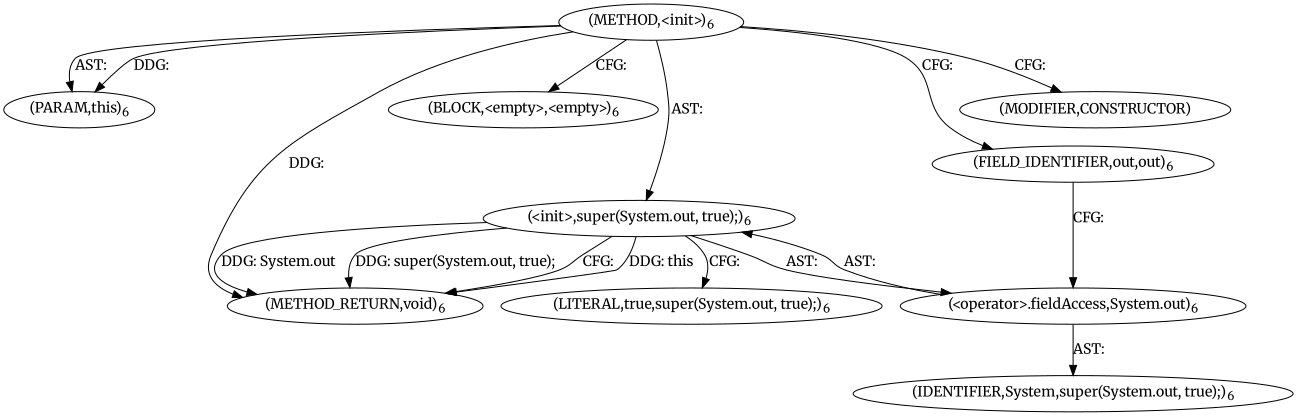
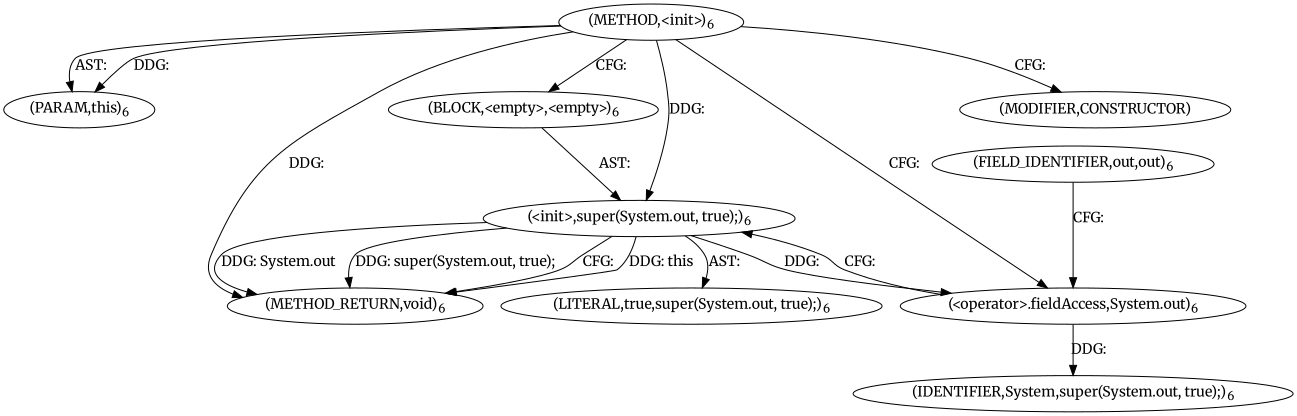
edge "(METHOD,<init>)" -> "(FIELD_IDENTIFIER,out,out)": now "(METHOD,<init>)" -> "(<operator>.fieldAccess,System.out)"
edge "(METHOD,<init>)" -> "(<init>,super(System.out, true);)": label "AST: " -> "DDG: "
edge "(BLOCK,<empty>,<empty>)" -> "(<init>,super(System.out, true);)": added, label "AST:"
edge "(<init>,super(System.out, true);)" -> "(LITERAL,true,super(System.out, true);)": label "CFG: " -> "AST: "
edge "(<init>,super(System.out, true);)" -> "(<operator>.fieldAccess,System.out)": label "AST: " -> "DDG: "
edge "(<operator>.fieldAccess,System.out)" -> "(<init>,super(System.out, true);)": label "AST: " -> "CFG: "
edge "(<operator>.fieldAccess,System.out)" -> "(IDENTIFIER,System,super(System.out, true);)": label "AST: " -> "DDG: "
